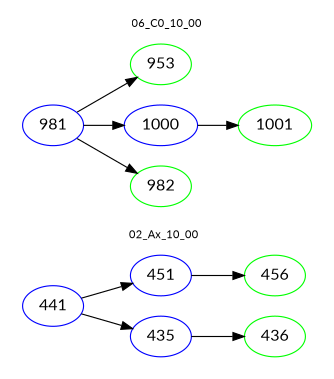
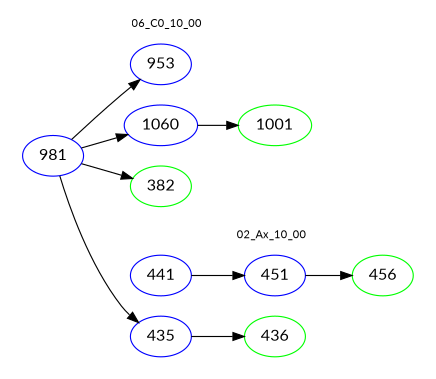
node "953": color green -> blue
node "1000": label "1000" -> "1060"
node "982": label "982" -> "382"
edge "441" -> "435": now "981" -> "435"
